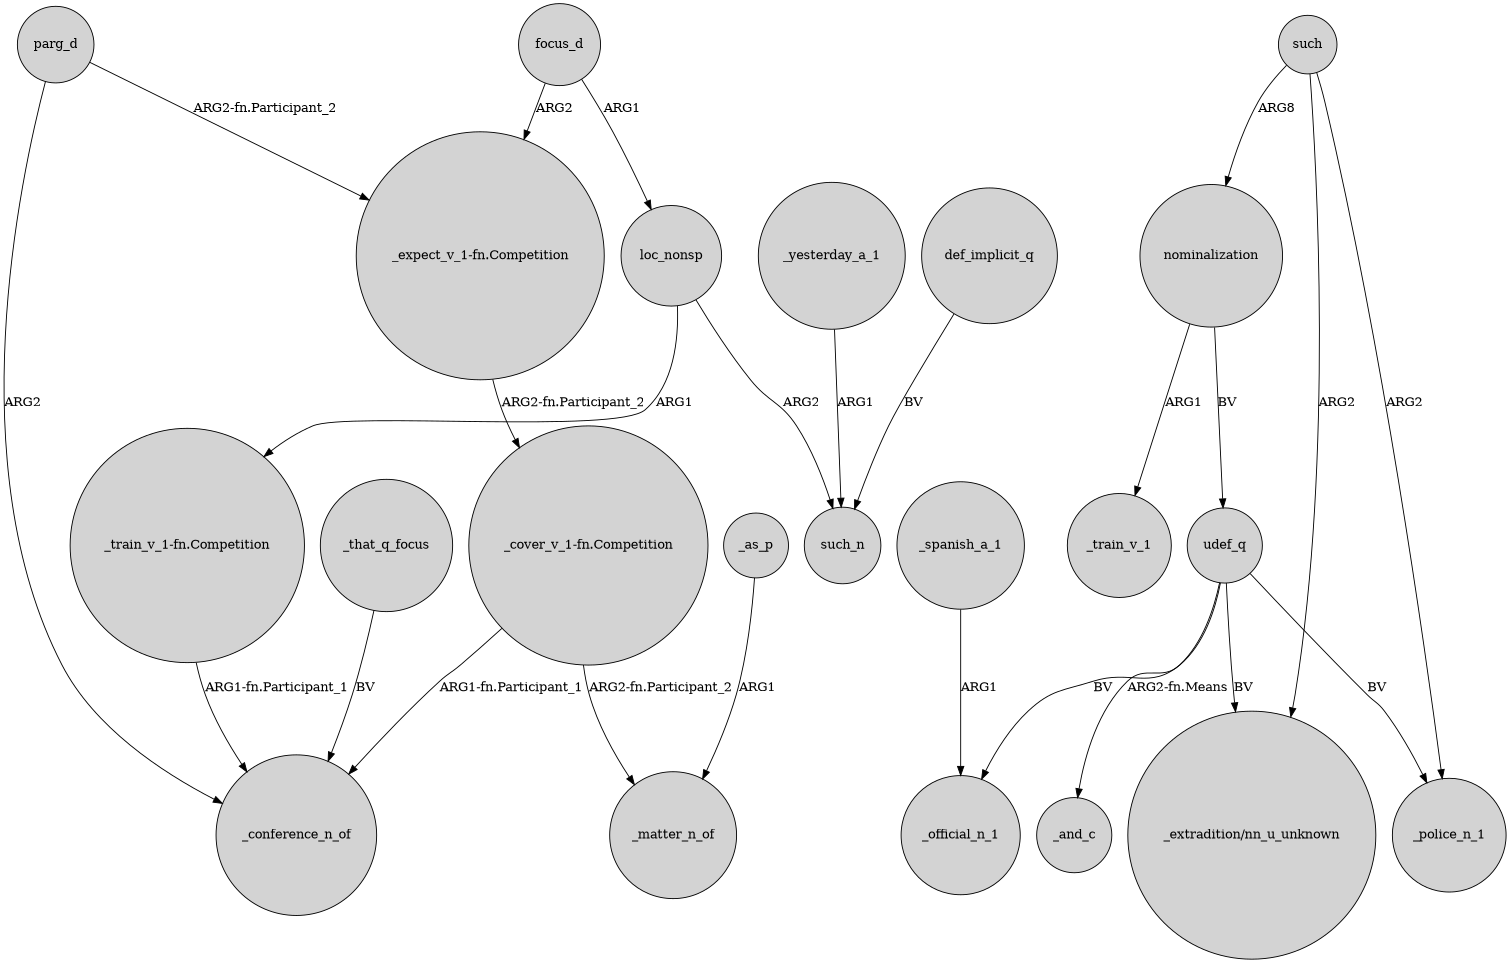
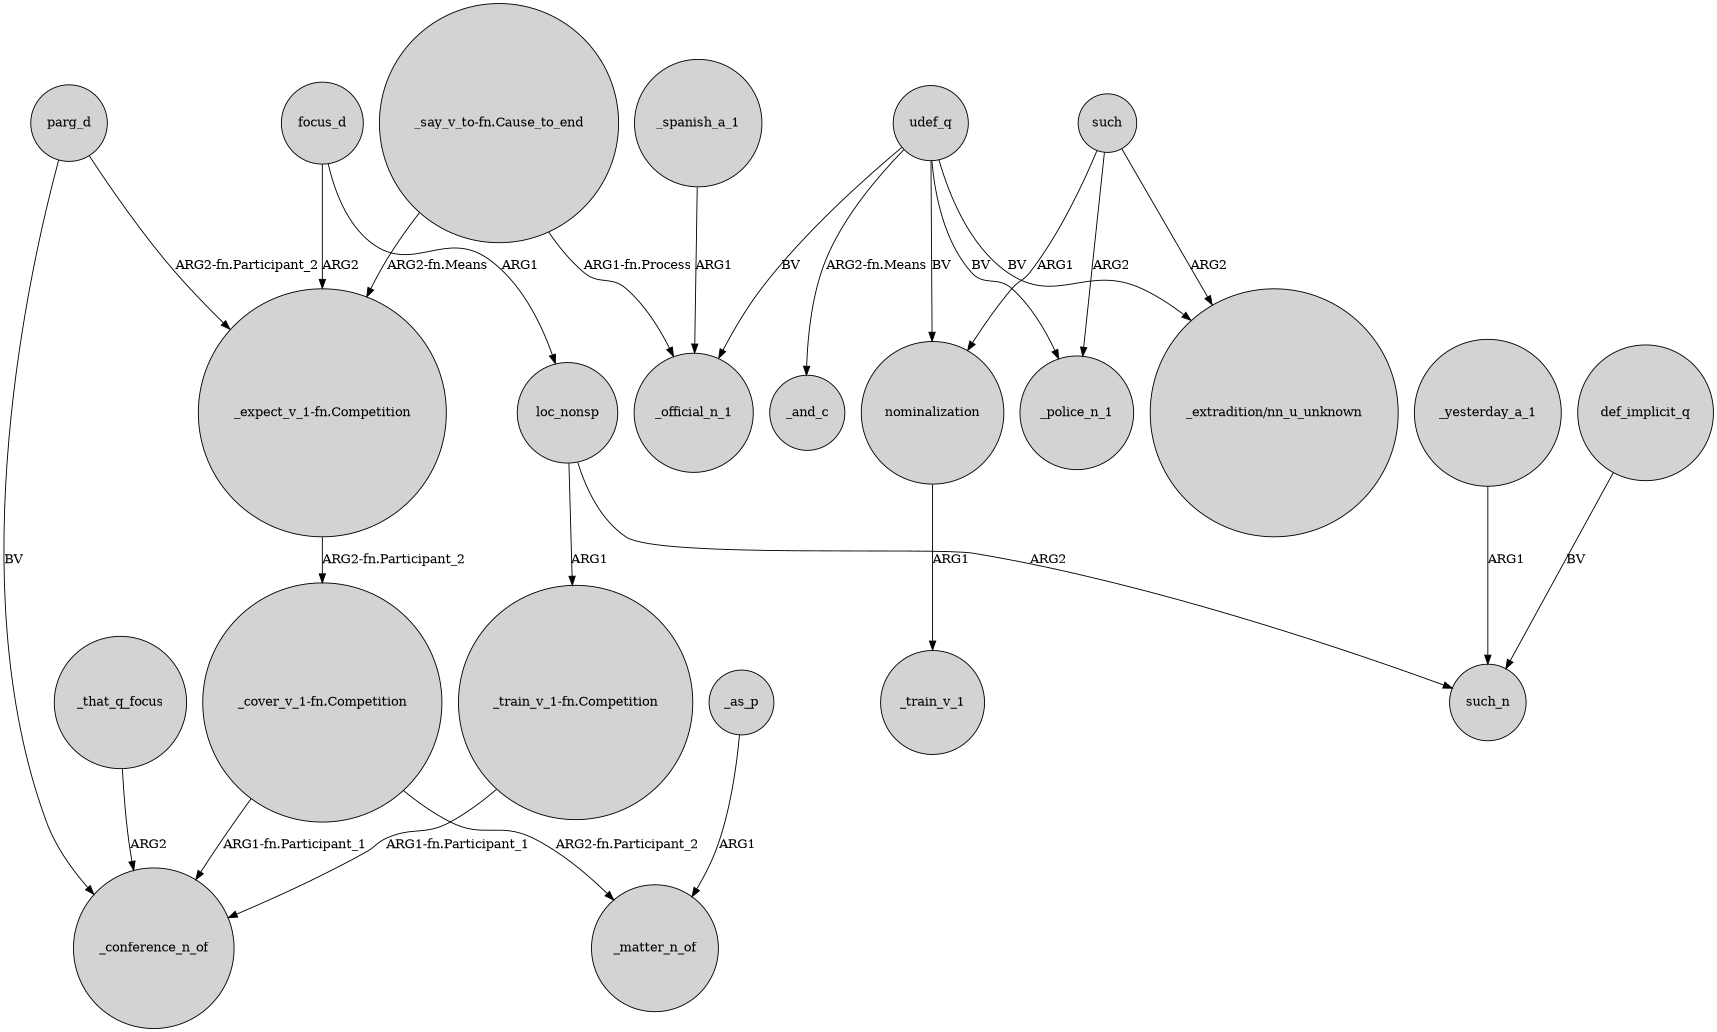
edge "such" -> "nominalization": label "ARG8" -> "ARG1"
node "_say_v_to-fn.Cause_to_end": added
edge "parg_d" -> "_conference_n_of": label "ARG2" -> "BV"
edge "nominalization" -> "udef_q": reversed
edge "_that_q_focus" -> "_conference_n_of": label "BV" -> "ARG2"
